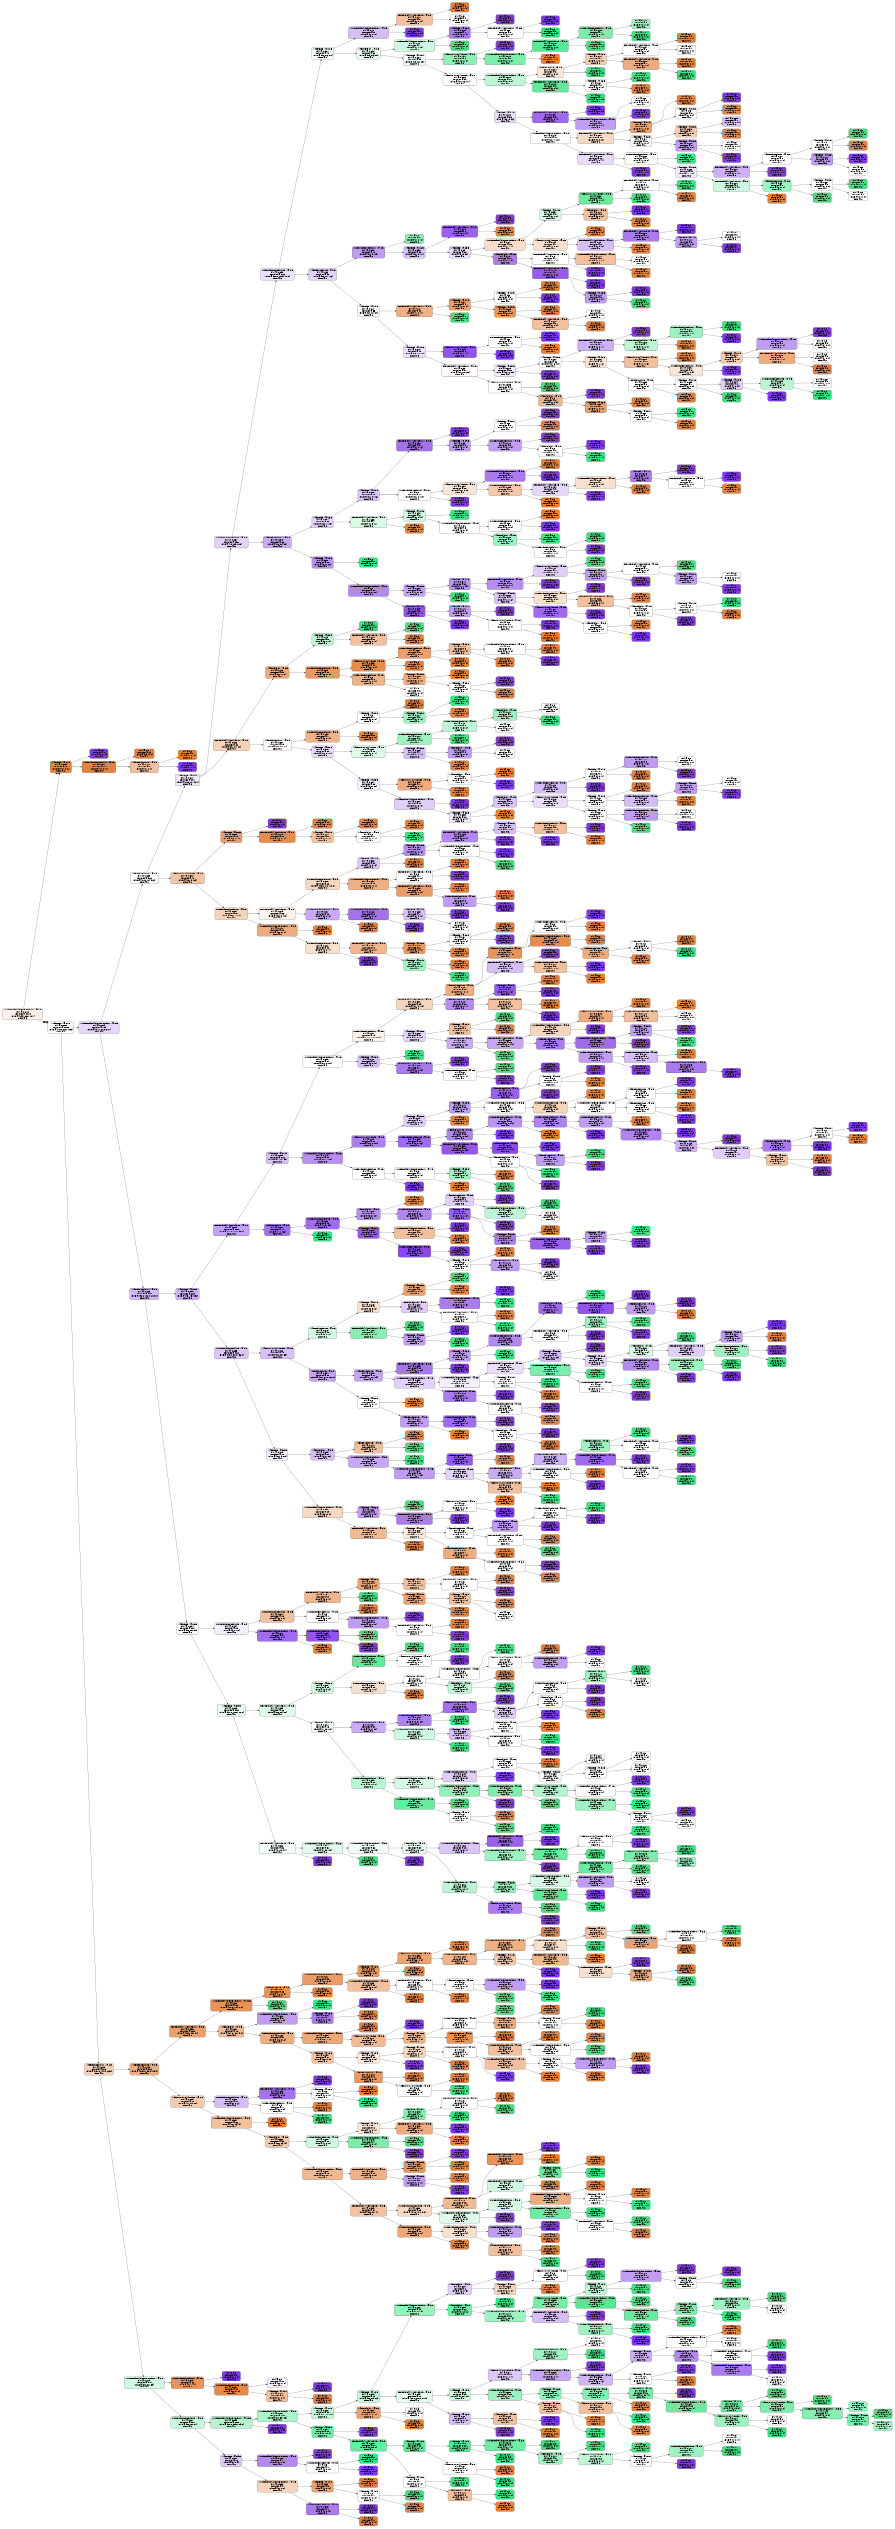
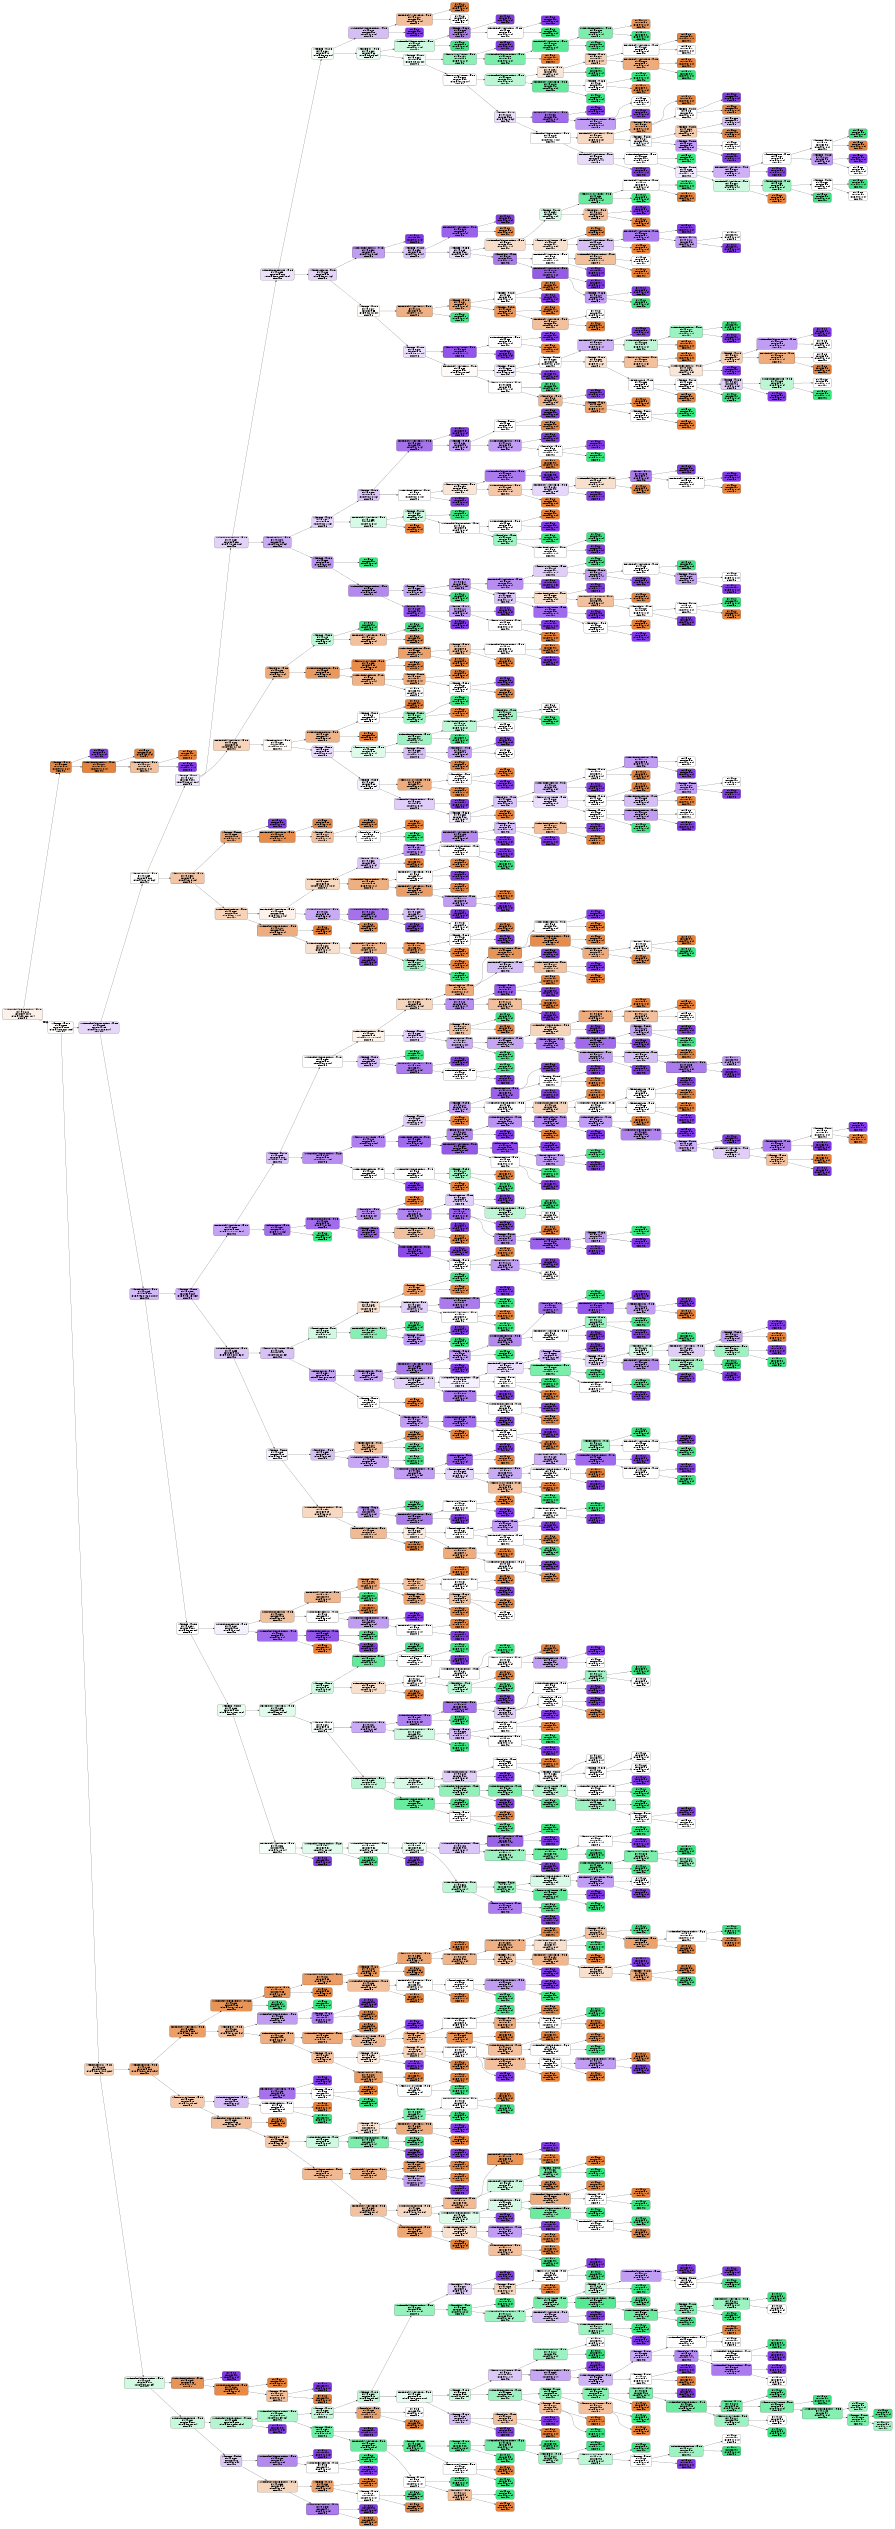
node "gini = 0.444 samples = 3 value = [1, 2, 0] class = 2": fillcolor #9cf2c0 -> #e99355
node "gini = 0.0 samples = 8 value = [0, 0, 8] class = 3": fillcolor #88efb3 -> #8139e5
node "gini = 0.444 samples = 3 value = [1, 0, 2] class = 3": added
node "gini = 0.0 samples = 12 value = [12, 0, 0] class = 1": fillcolor #f5f0fd -> #e58139
